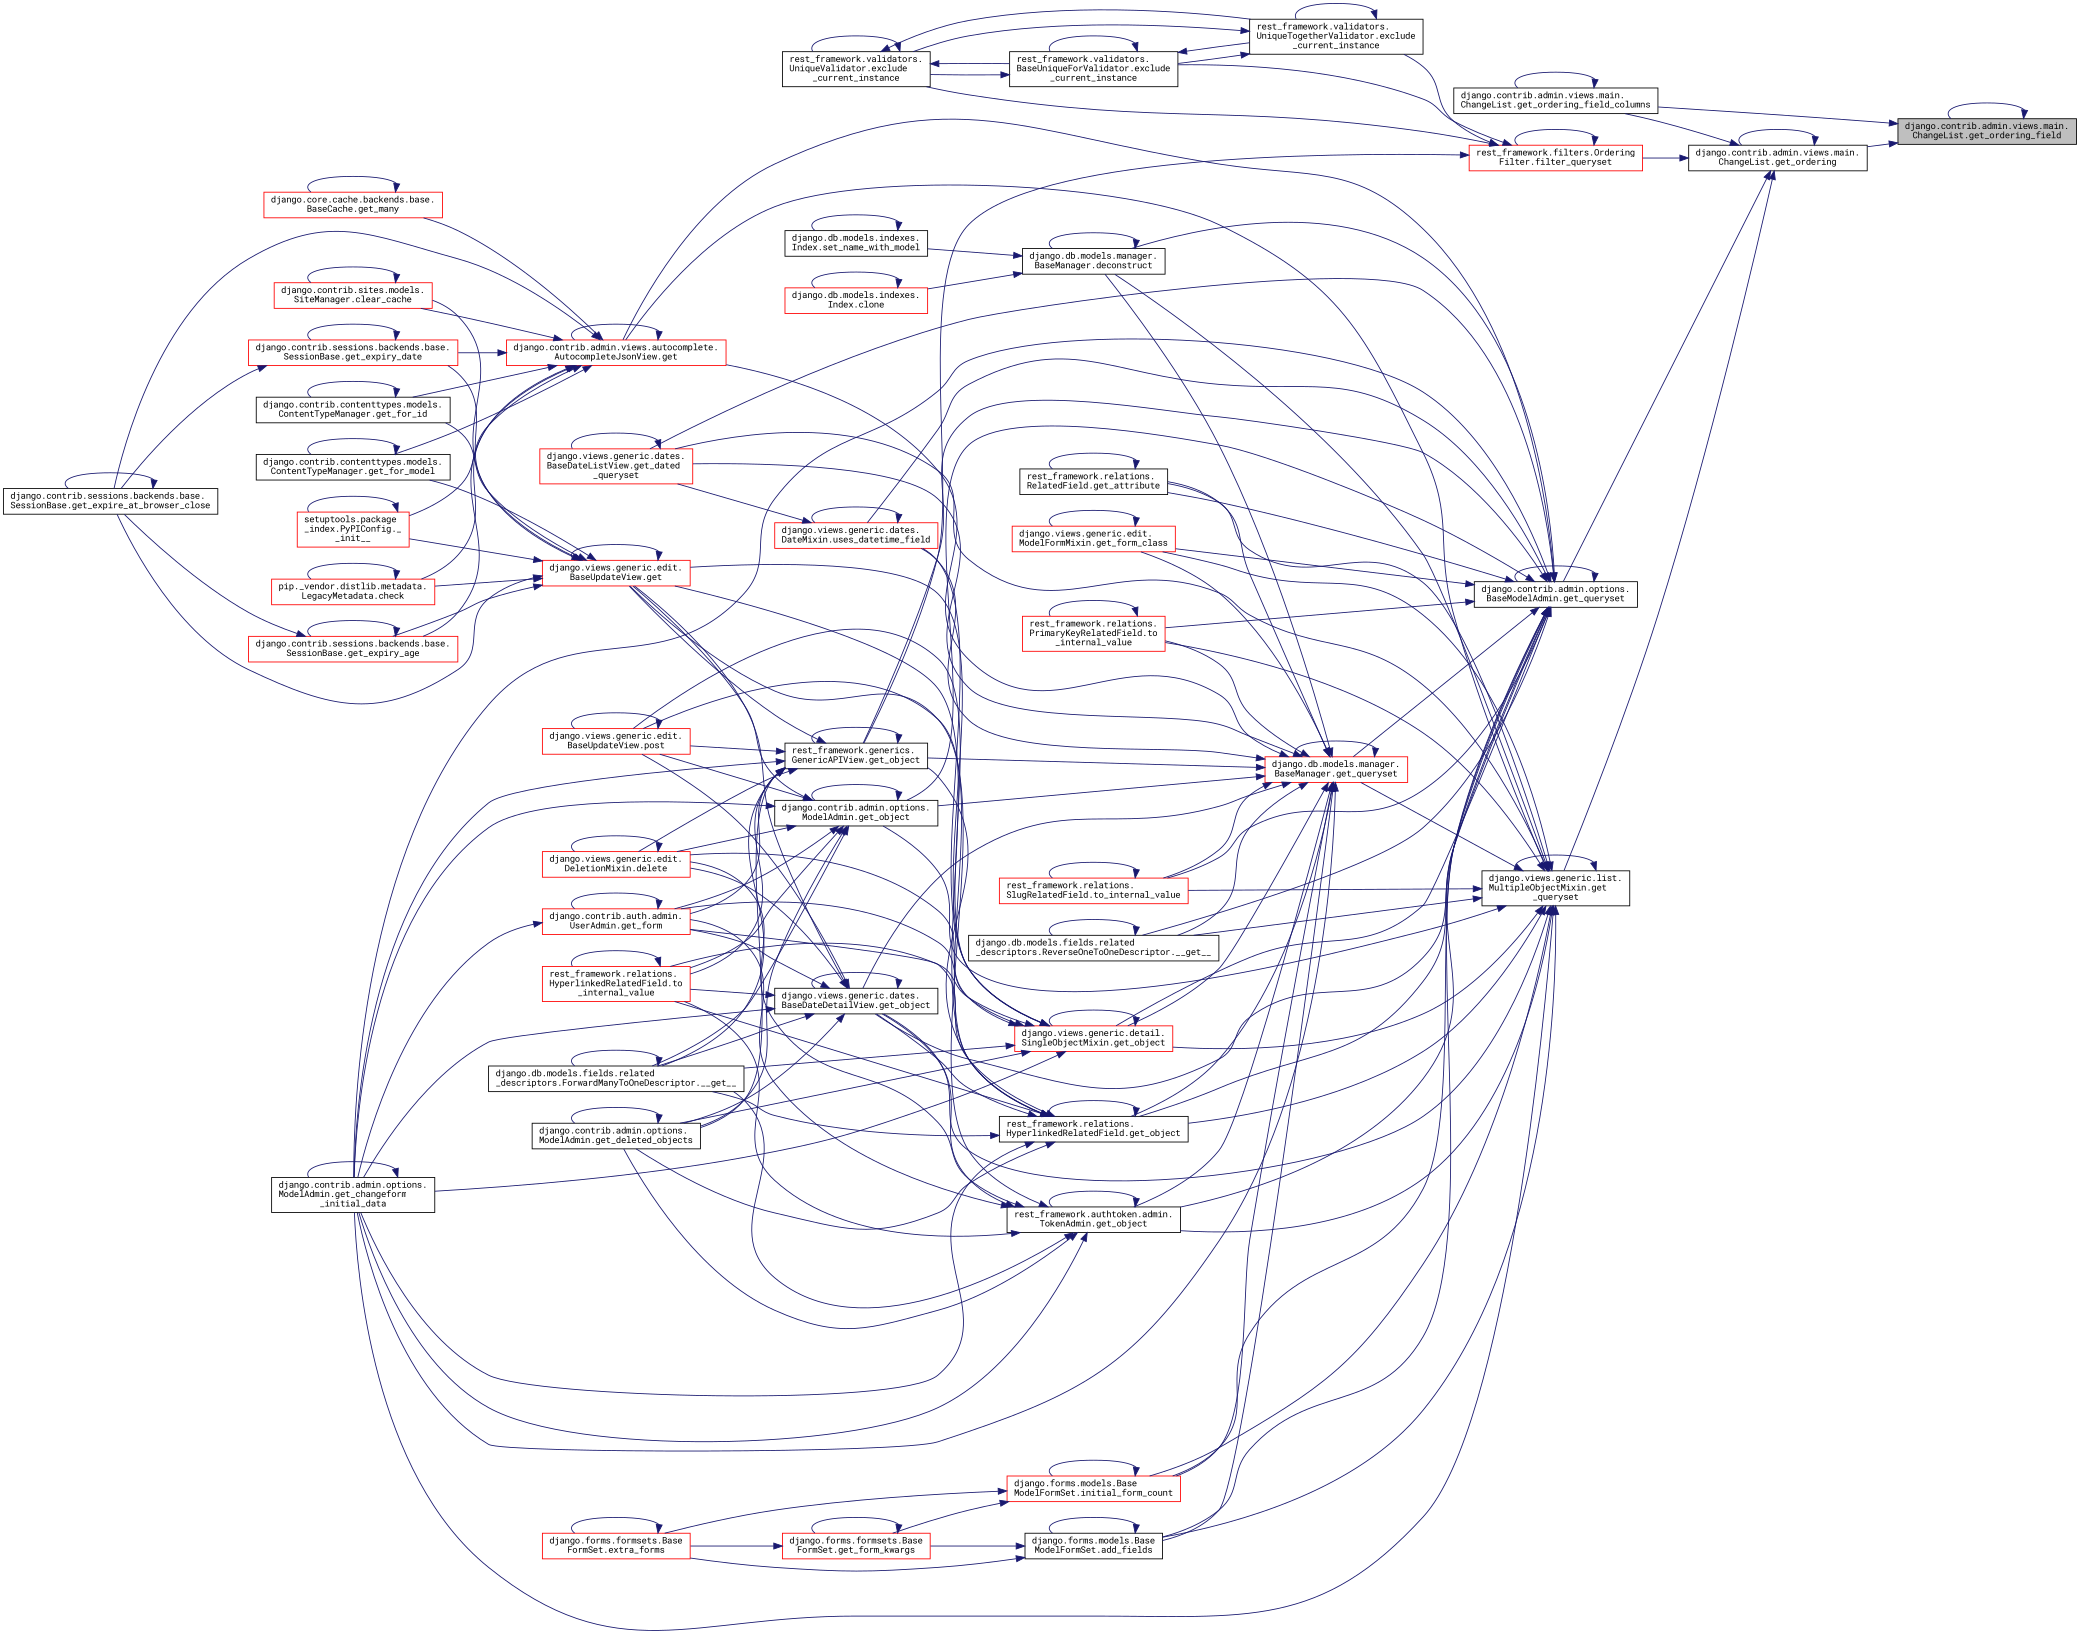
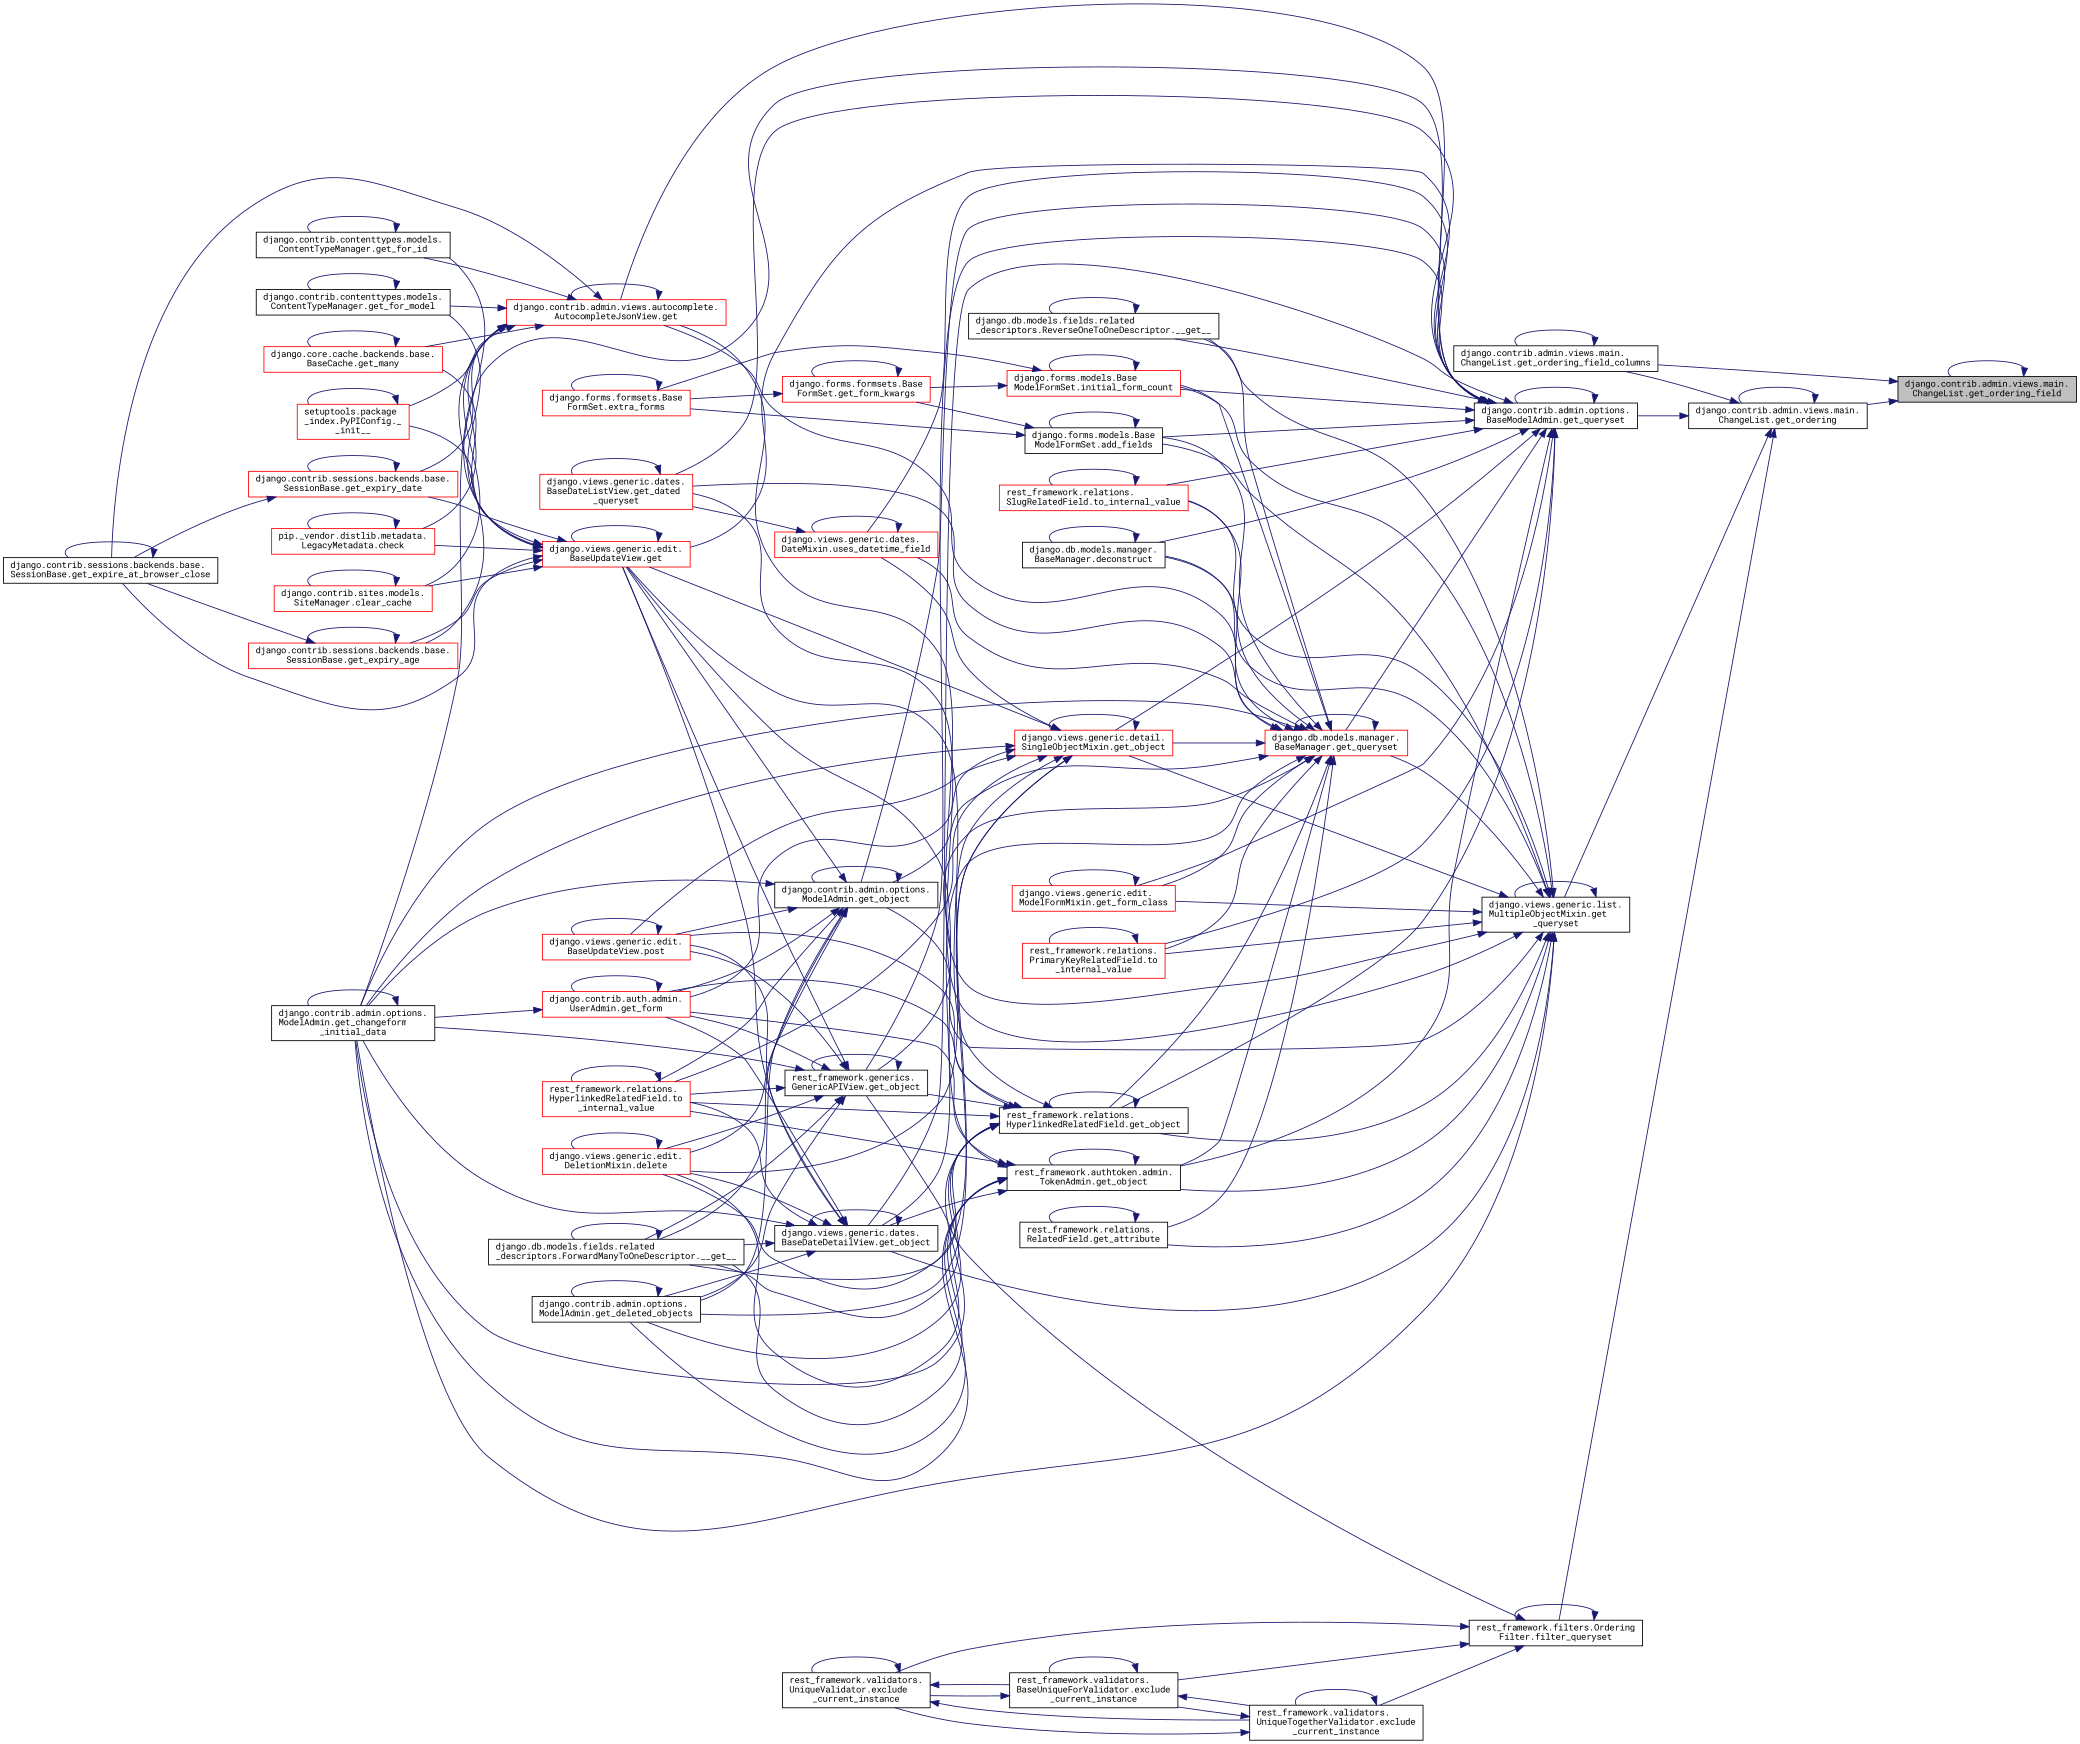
node "rest_framework.filters.Ordering Filter.filter_queryset": color red -> black
node "django.db.models.indexes. Index.set_name_with_model": removed
node "django.db.models.indexes. Index.clone": removed
edge "django.core.cache.backends.base. BaseCache.get_many" -> "django.views.generic.edit. BaseUpdateView.get": added
edge "rest_framework.relations. RelatedField.get_attribute" -> "django.contrib.admin.options. BaseModelAdmin.get_queryset": now "django.views.generic.edit. BaseUpdateView.get" -> "django.contrib.admin.options. BaseModelAdmin.get_queryset"
edge "django.views.generic.dates. BaseDateDetailView.get_object" -> "rest_framework.relations. HyperlinkedRelatedField.get_object": now "django.views.generic.edit. DeletionMixin.delete" -> "rest_framework.relations. HyperlinkedRelatedField.get_object"
